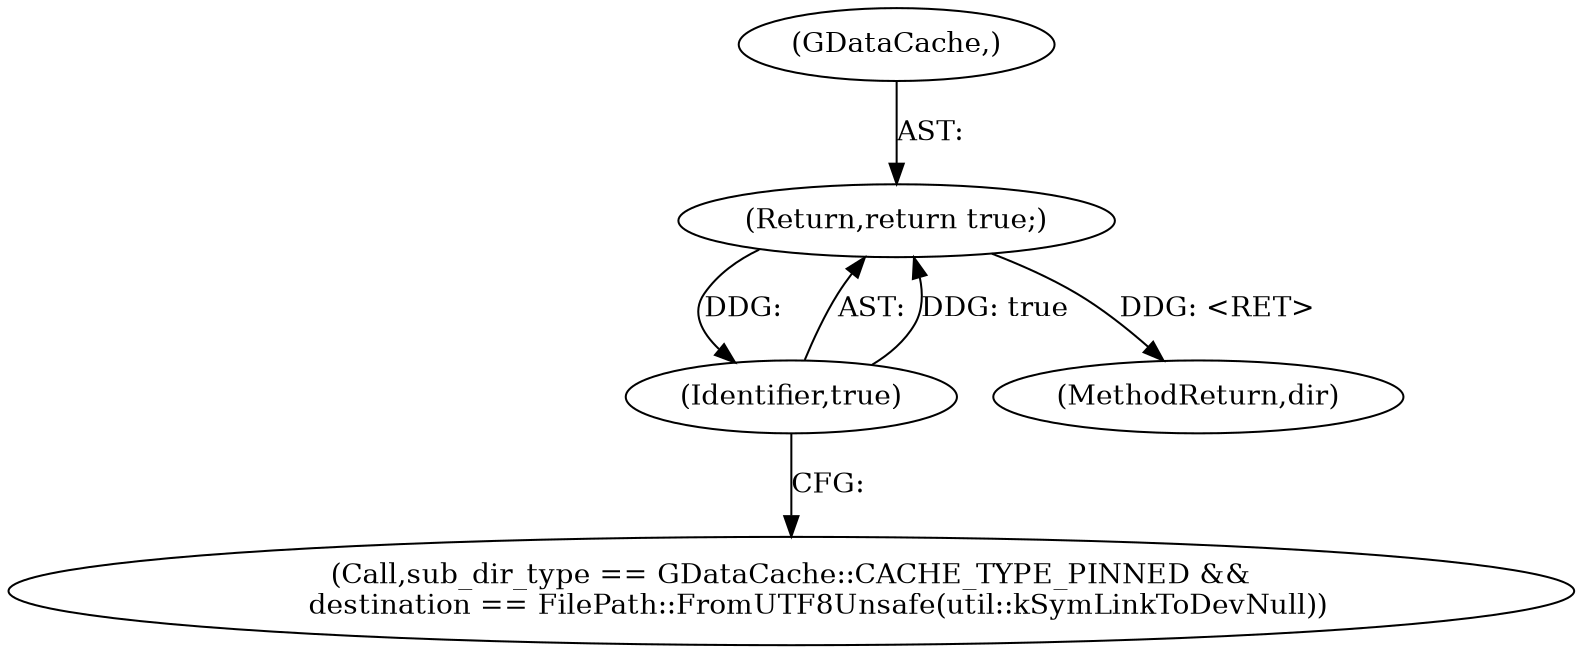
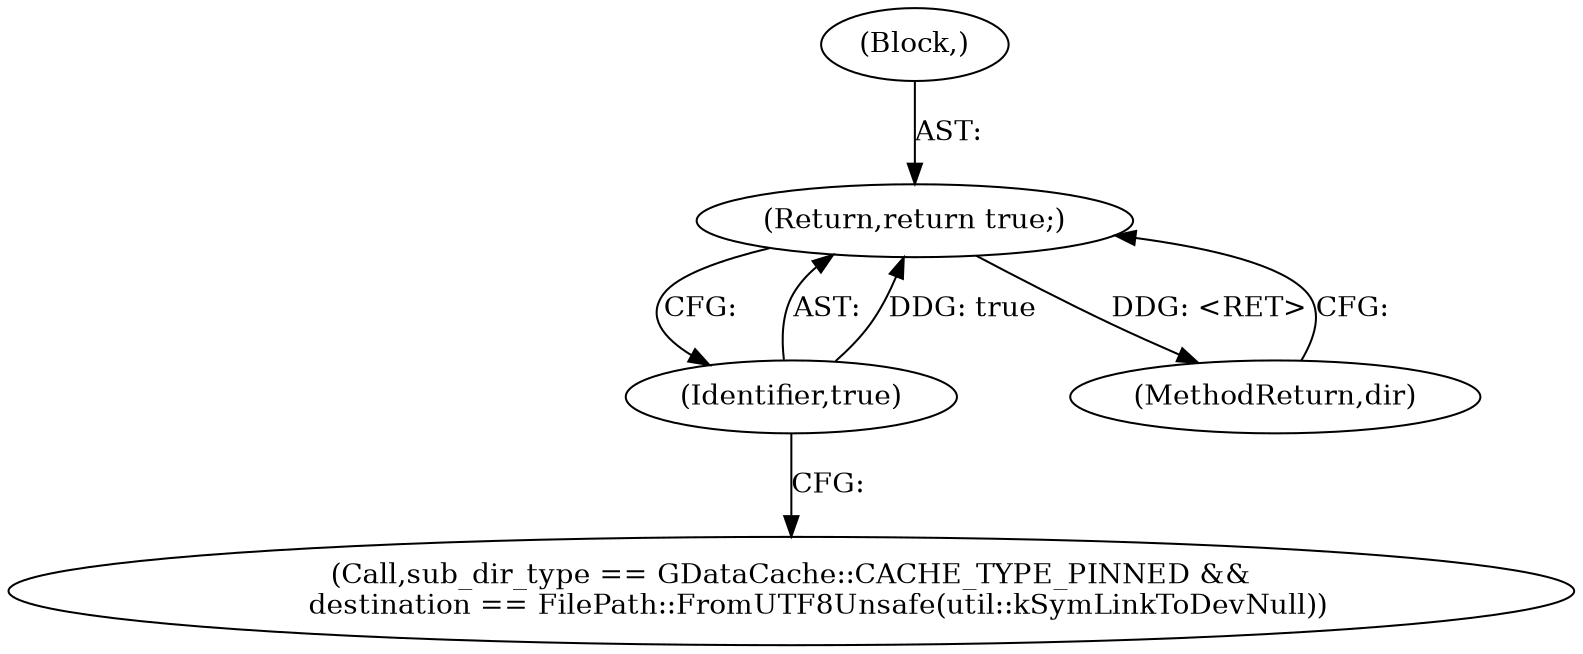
node "(GDataCache,)": label "(GDataCache,)" -> "(Block,)"
edge "(MethodReturn,dir)" -> "(Return,return true;)": added, label "CFG:"
edge "(Return,return true;)" -> "(Identifier,true)": label "DDG: " -> "CFG: "
